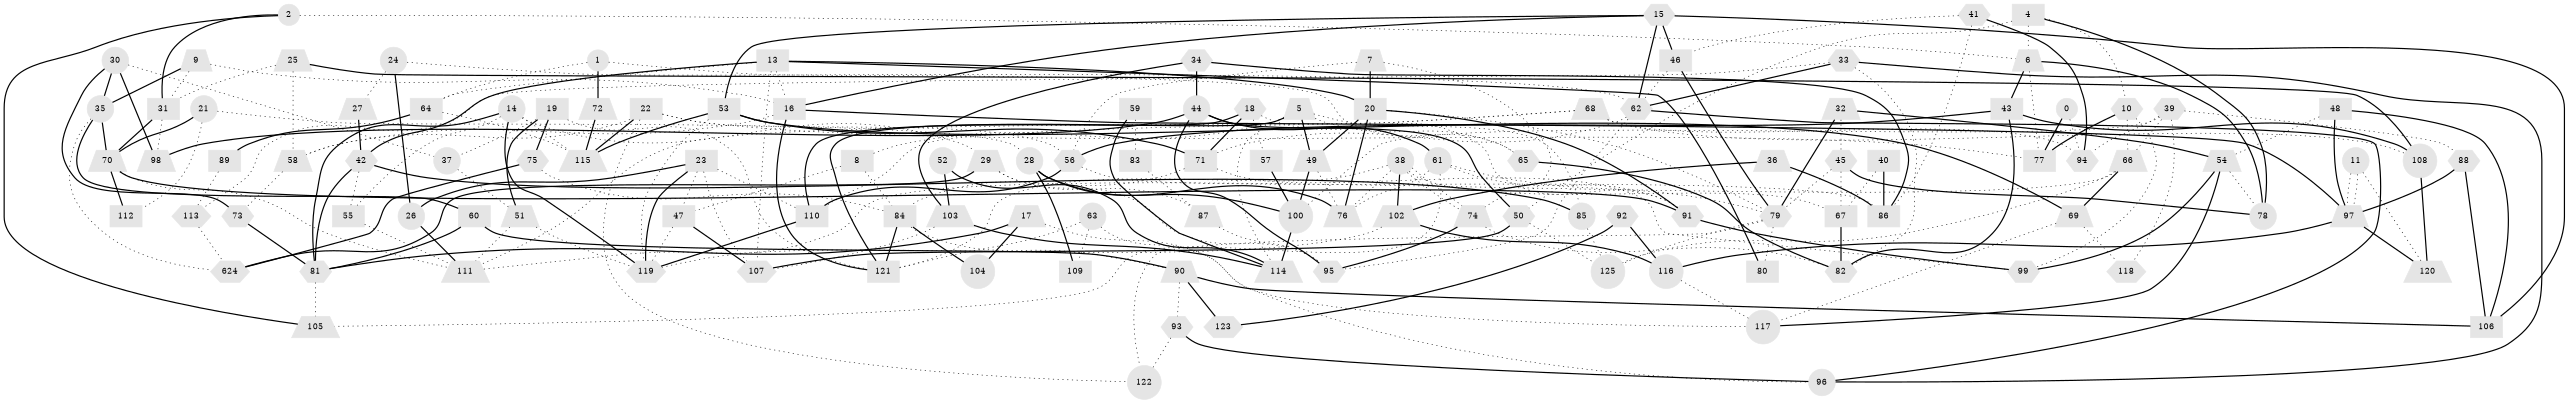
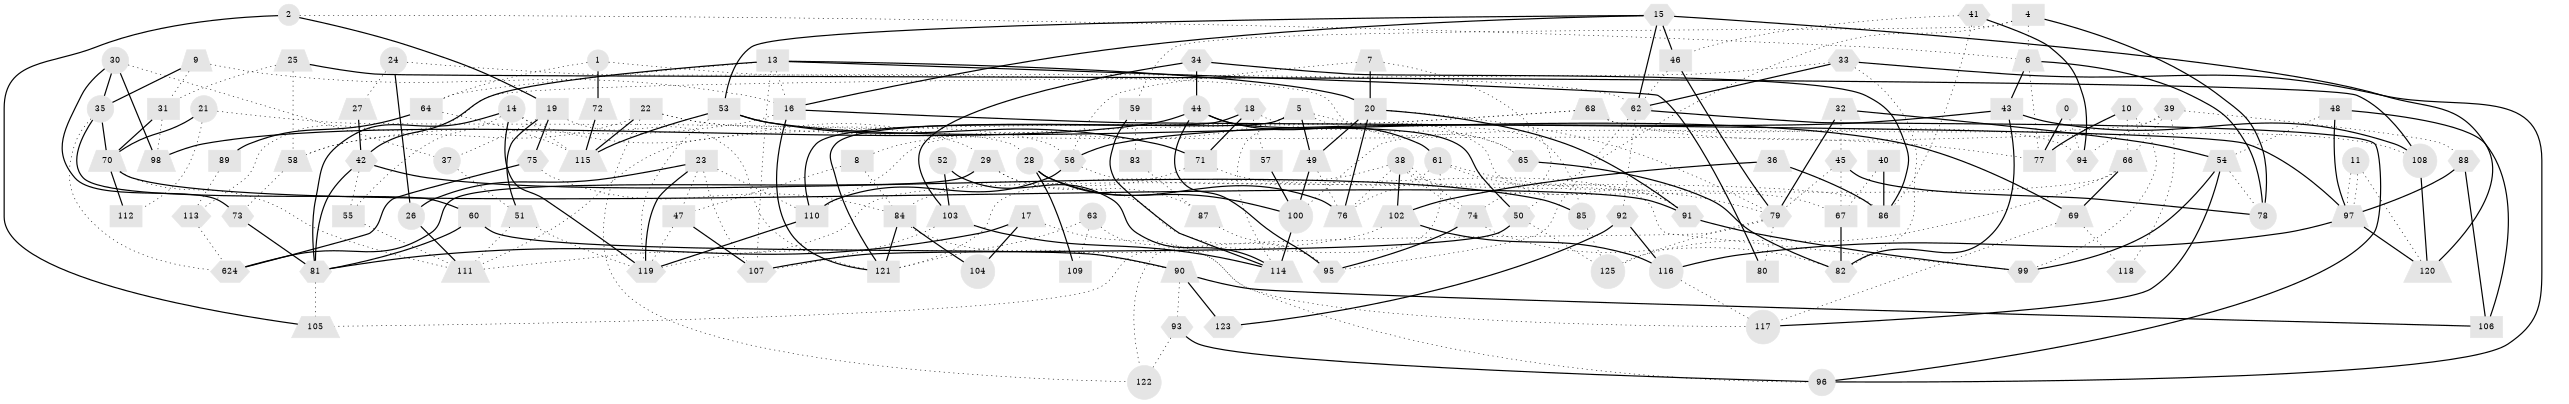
edge "2" -- "31": now "2" -- "19"
edge "4" -- "10": now "4" -- "59"
edge "15" -- "106": now "15" -- "120"
edge "62" -- "71": now "62" -- "92"
